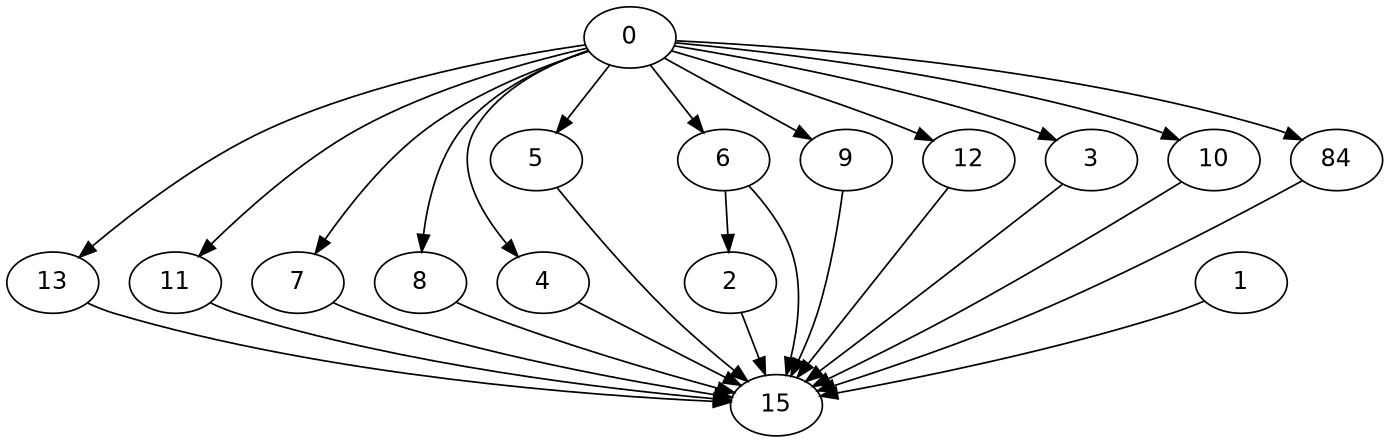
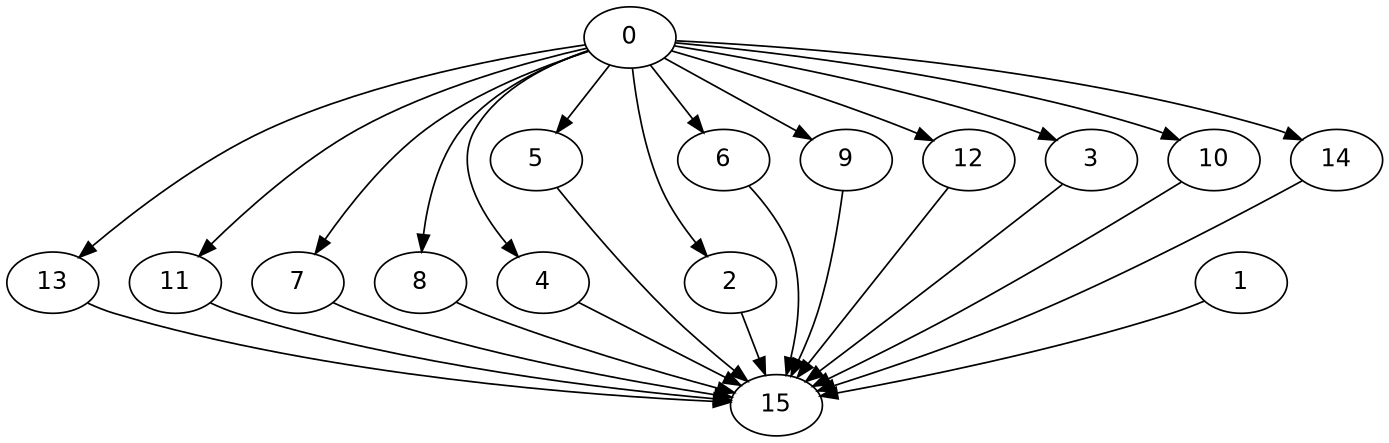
node "84": label "84" -> "14"
edge "6" -> "2": now "0" -> "2"
